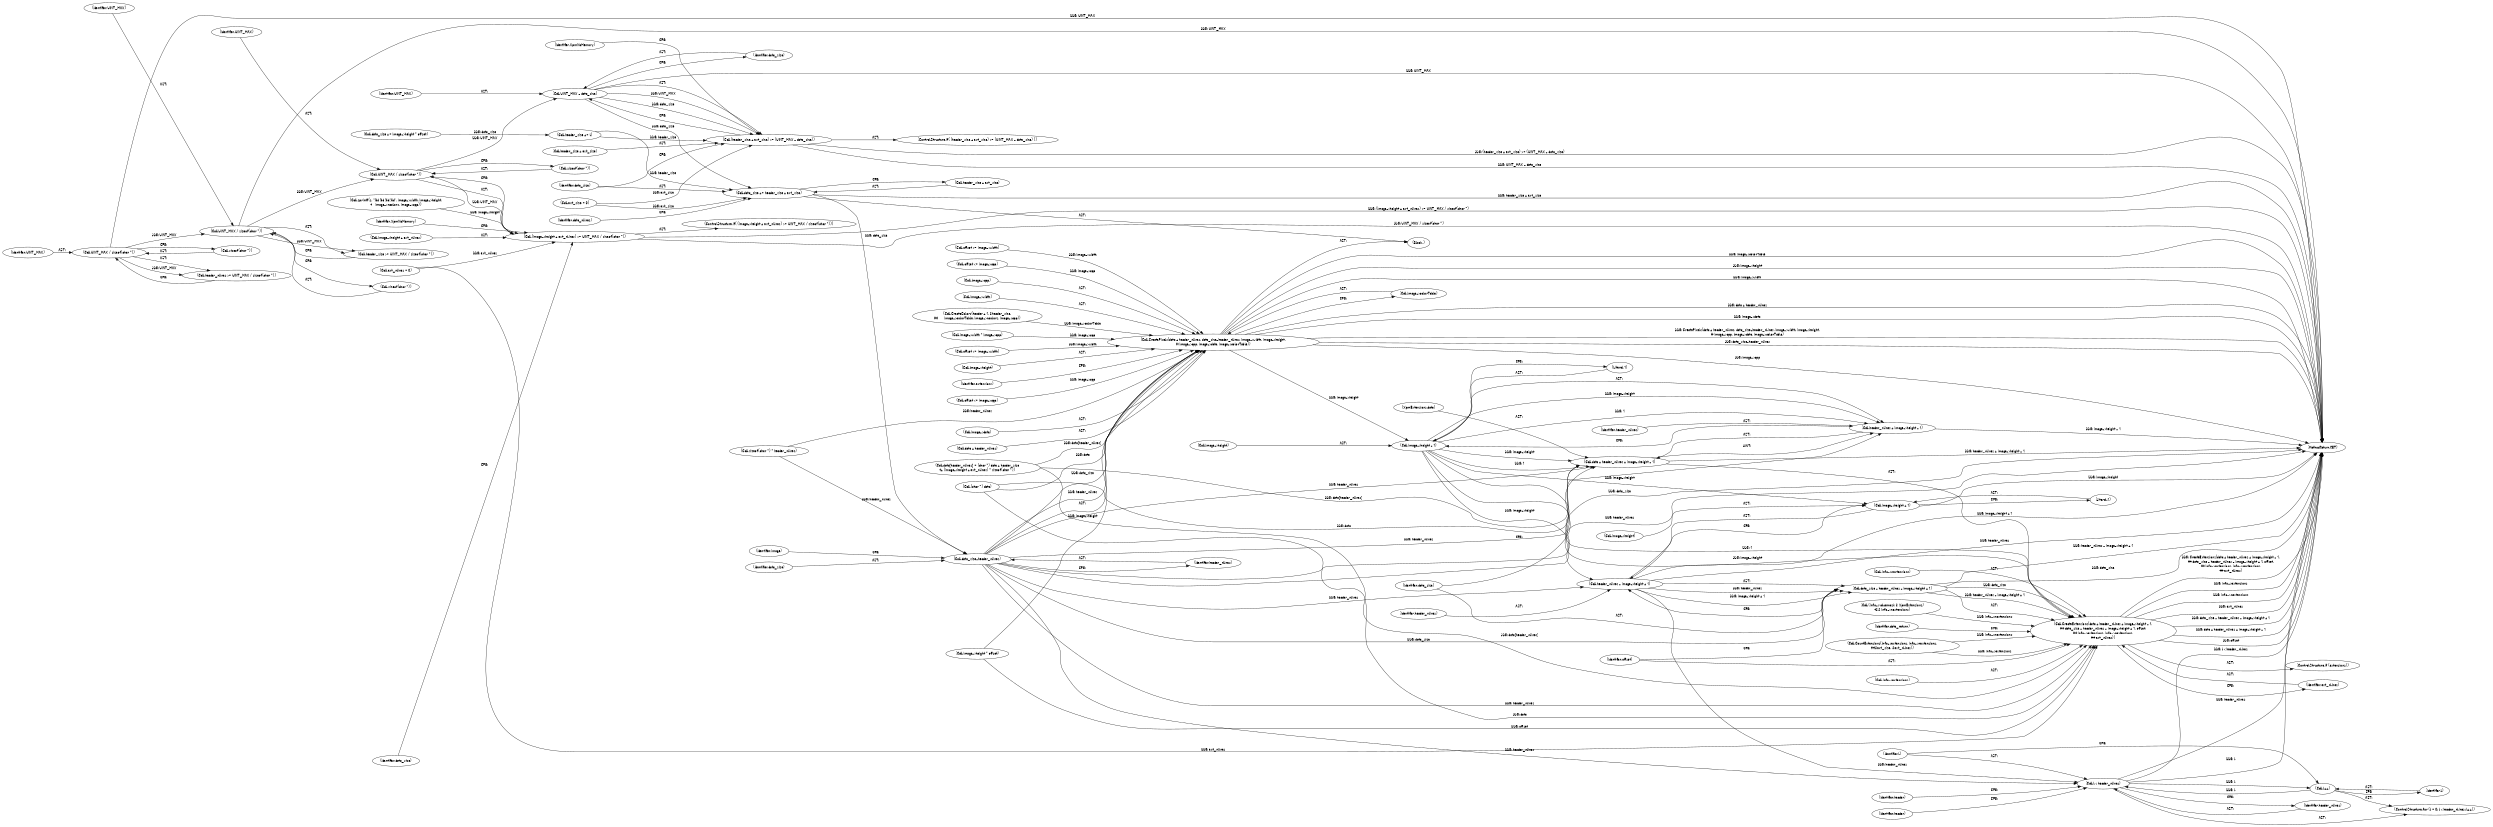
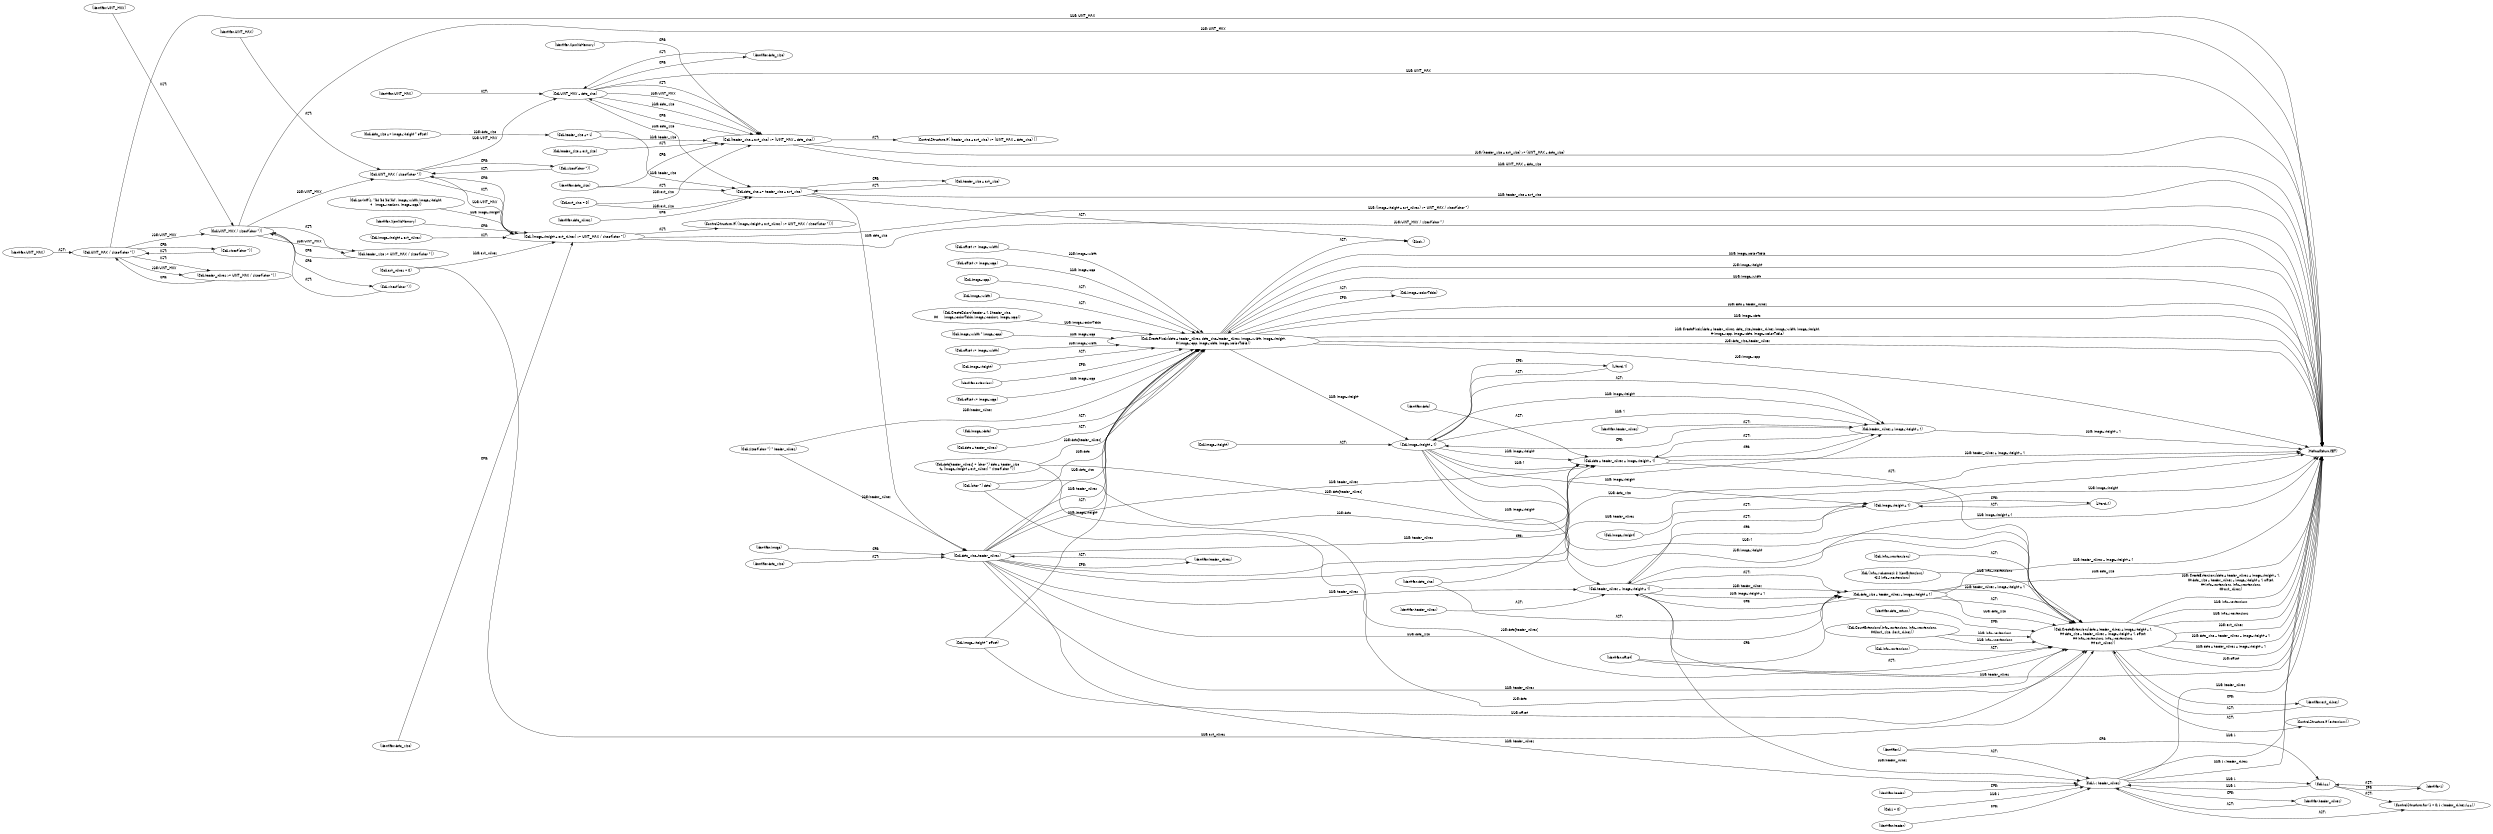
node "(XpmExtensions,data)": label "(XpmExtensions,data)" -> "(Identifier,data)"
edge "(Call,data + header_nlines + image->height - 1)" -> "(Call,header_nlines + image->height - 1)": label "UINT: " -> "CFG: "
node "(Call,l = 0)": added
